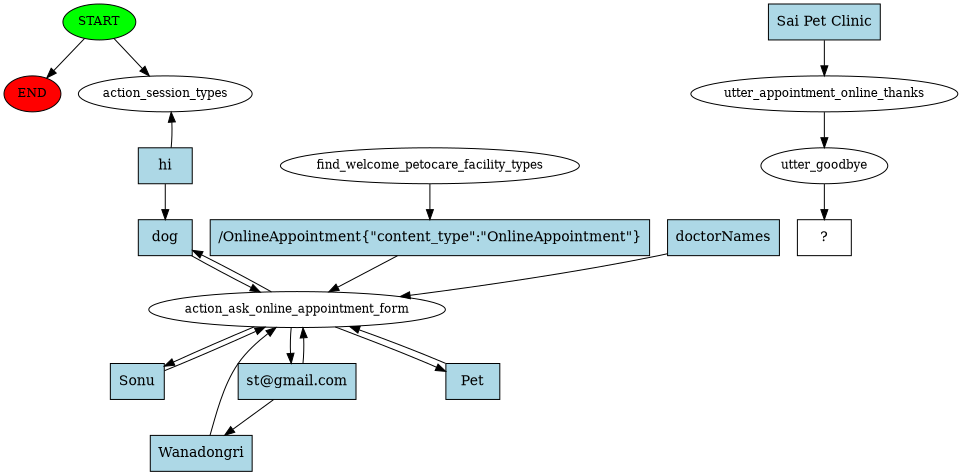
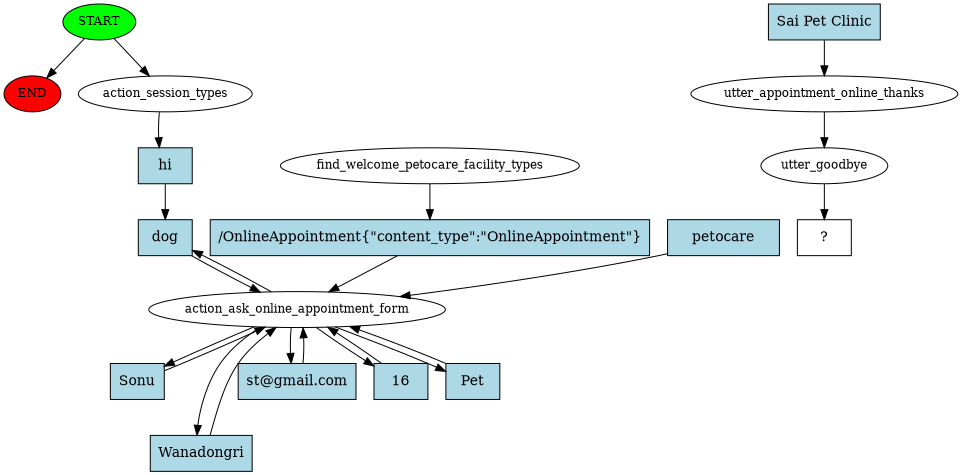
edge "hi" -> "action_session_types": reversed
node "doctorNames": label "doctorNames" -> "petocare"
node "16": added
edge "st@gmail.com" -> "Wanadongri": now "action_ask_online_appointment_form" -> "Wanadongri"
